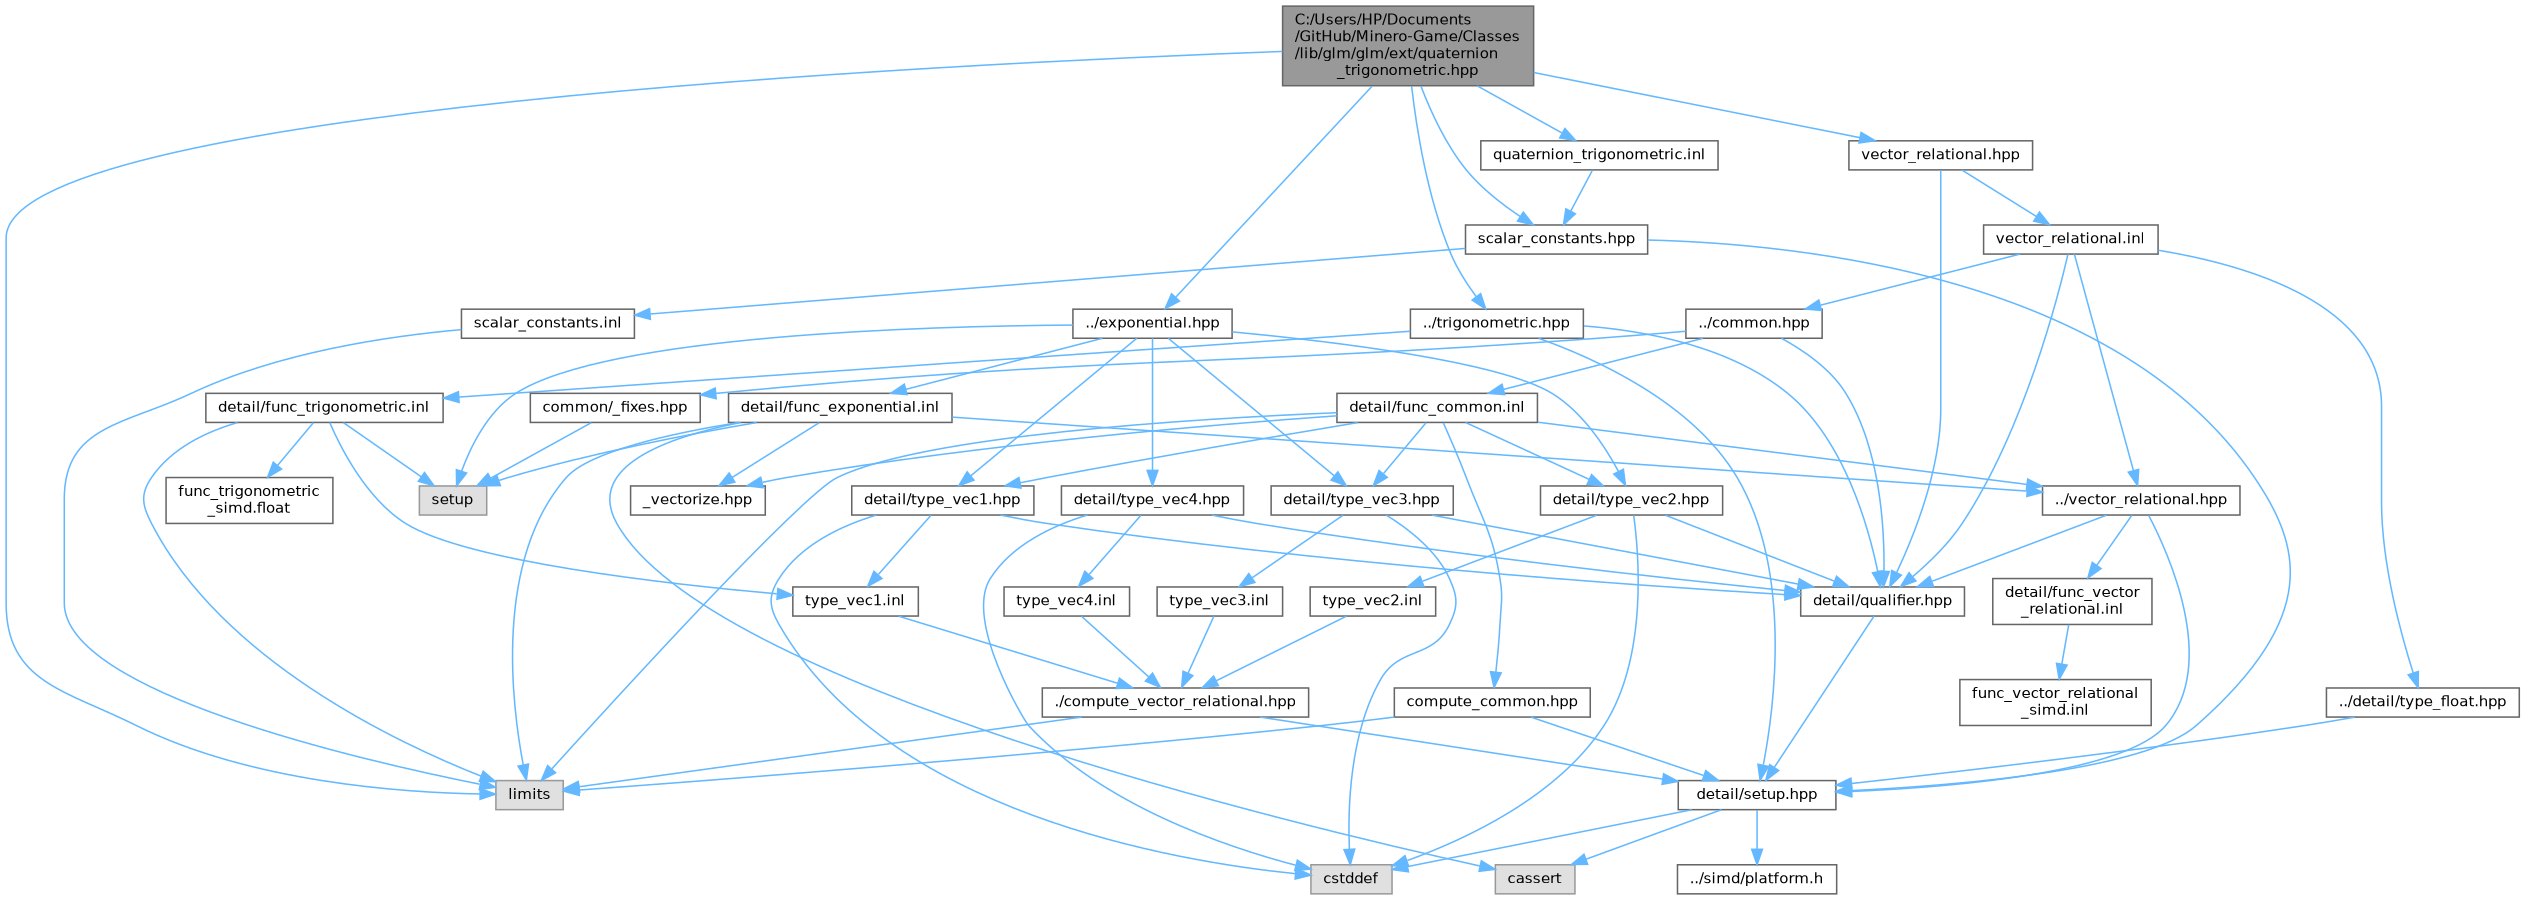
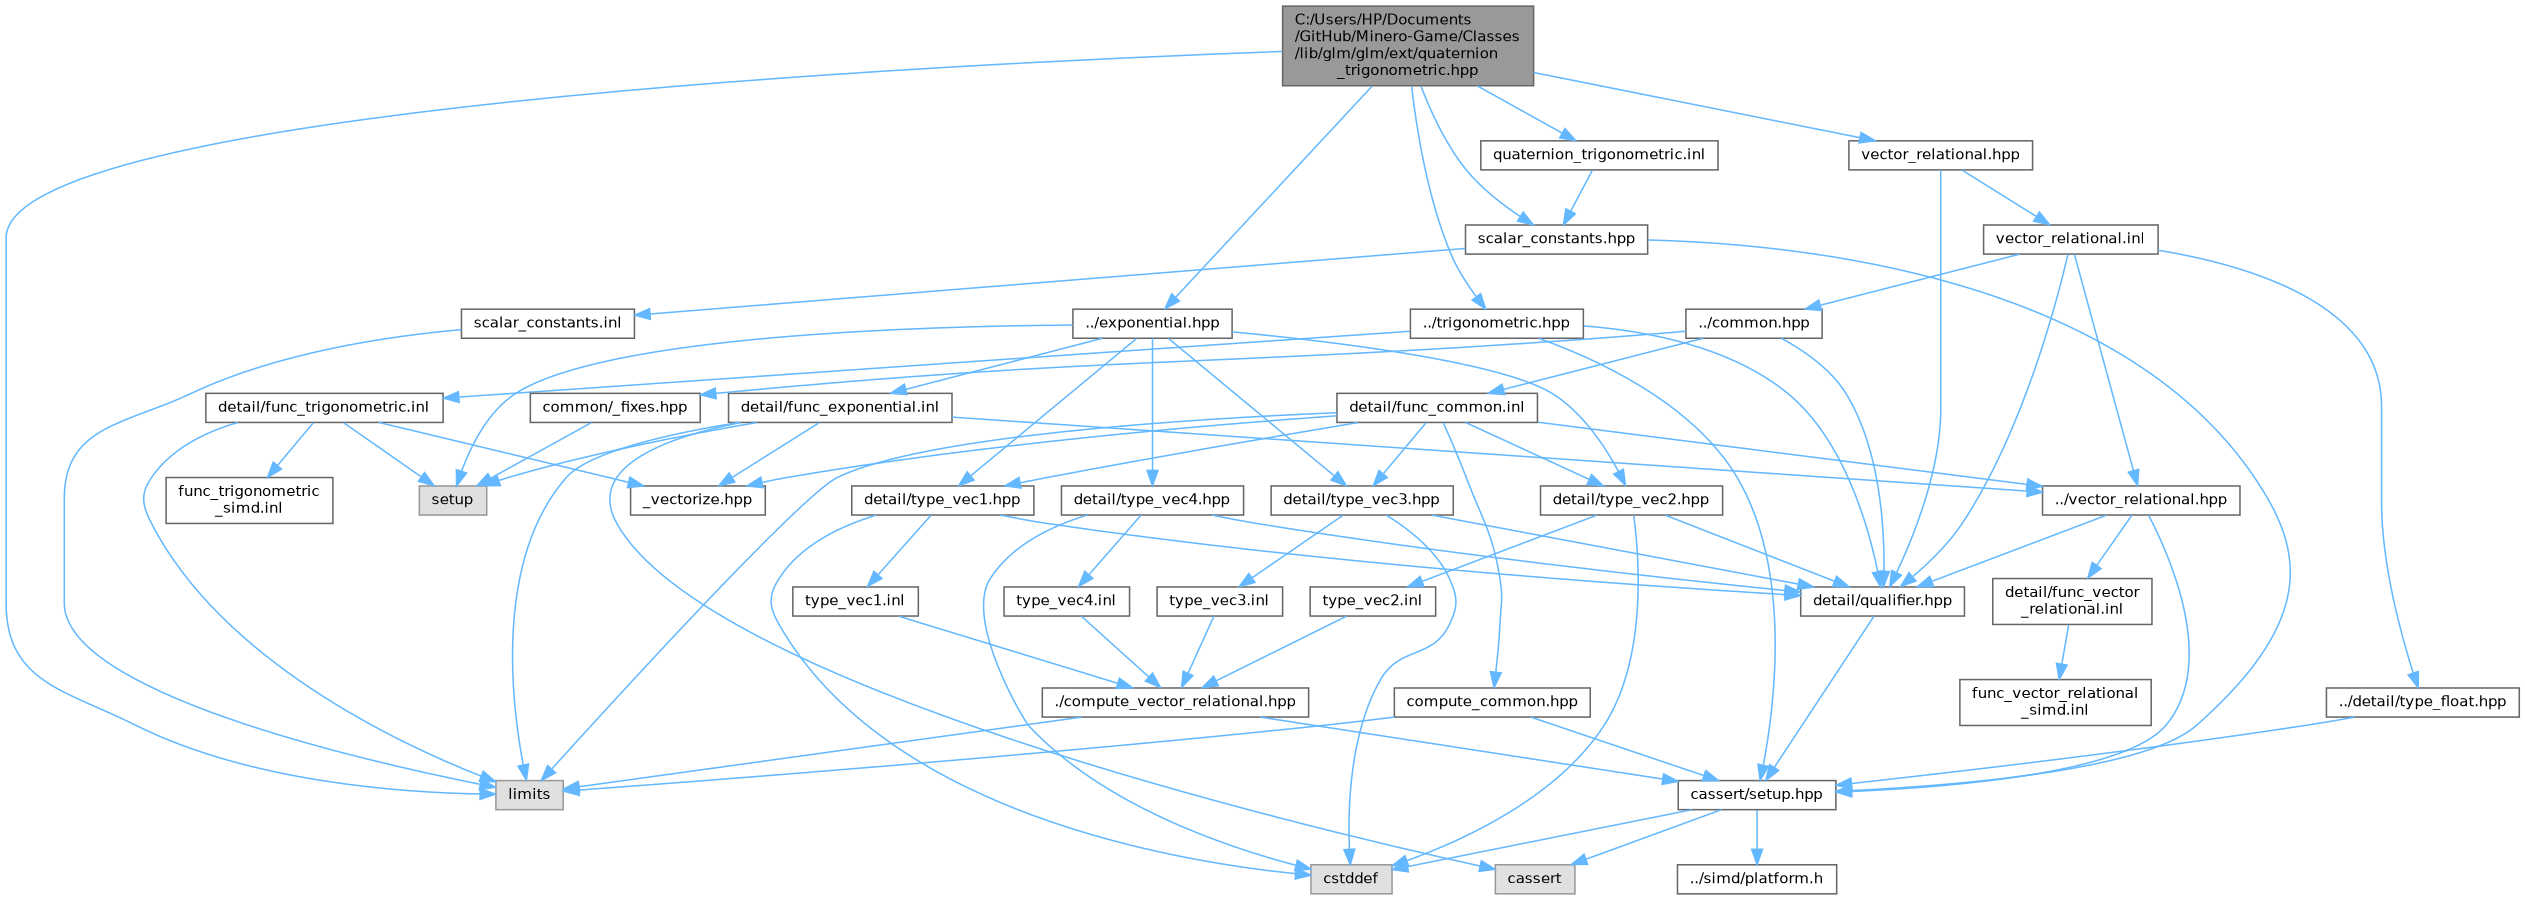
node "func_trigonometric _simd.float": label "func_trigonometric _simd.float" -> "func_trigonometric _simd.inl"
edge "detail/func_trigonometric.inl" -> "type_vec1.inl": now "detail/func_trigonometric.inl" -> "_vectorize.hpp"
node "detail/setup.hpp": label "detail/setup.hpp" -> "cassert/setup.hpp"
